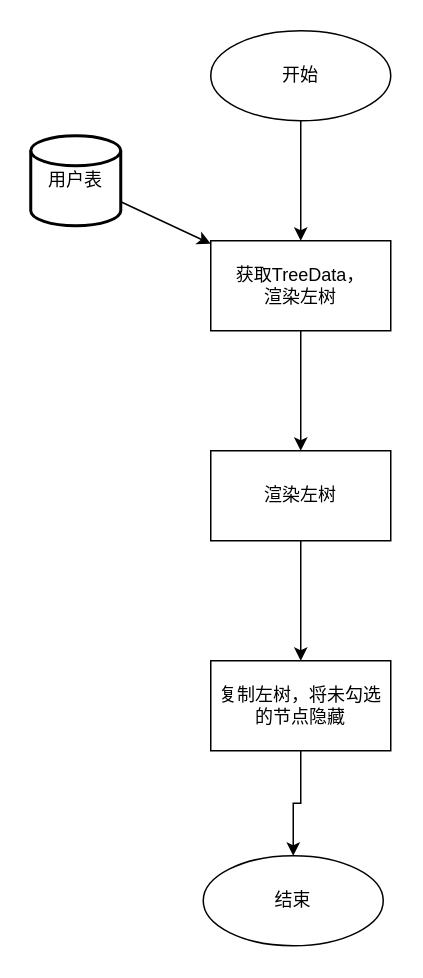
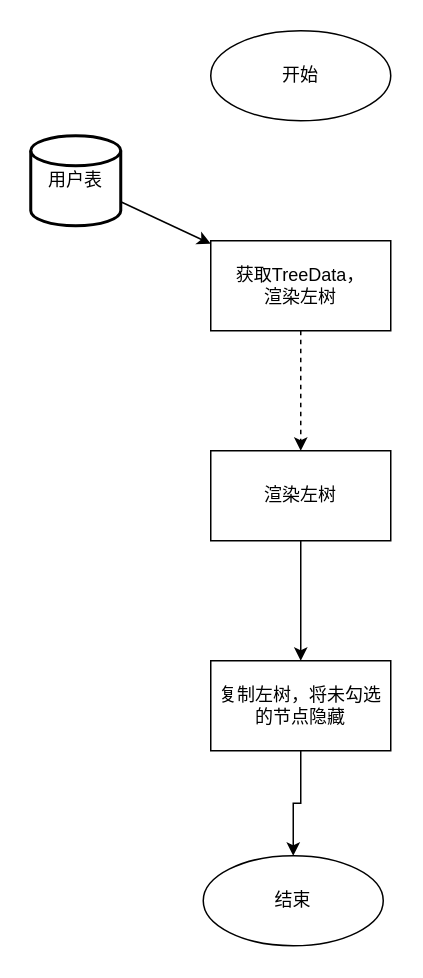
edge "开始" -> "获取TreeData， 渲染左树": removed
edge "获取TreeData， 渲染左树" -> "渲染左树": style solid -> dashed
